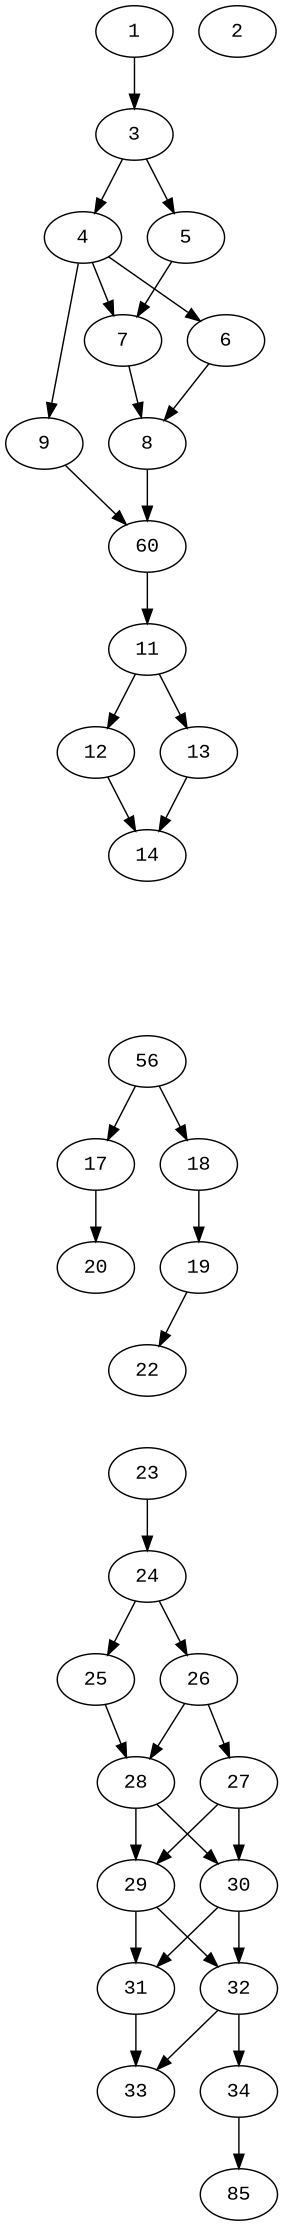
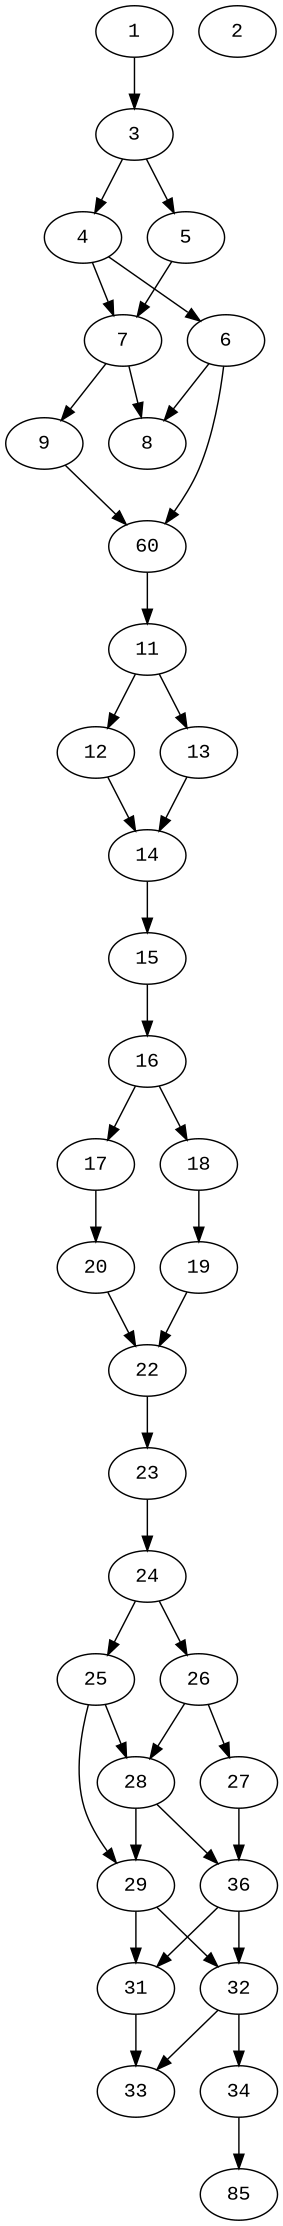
edge "4" -> "9": now "7" -> "9"
edge "8" -> "60": now "6" -> "60"
node "15": added
node "56": label "56" -> "16"
edge "20" -> "22": added
edge "22" -> "23": added
edge "27" -> "29": now "25" -> "29"
node "30": label "30" -> "36"
